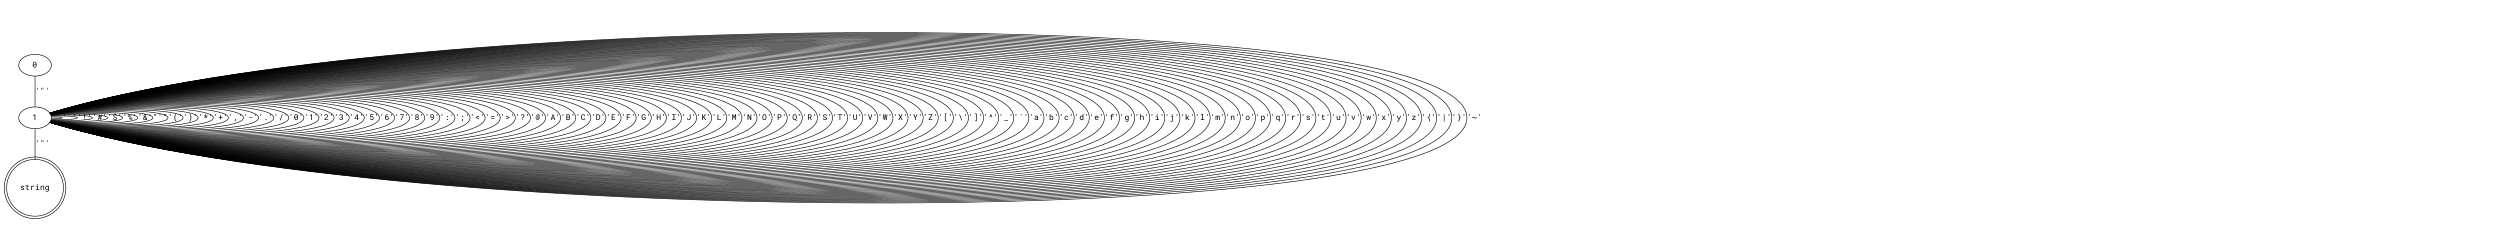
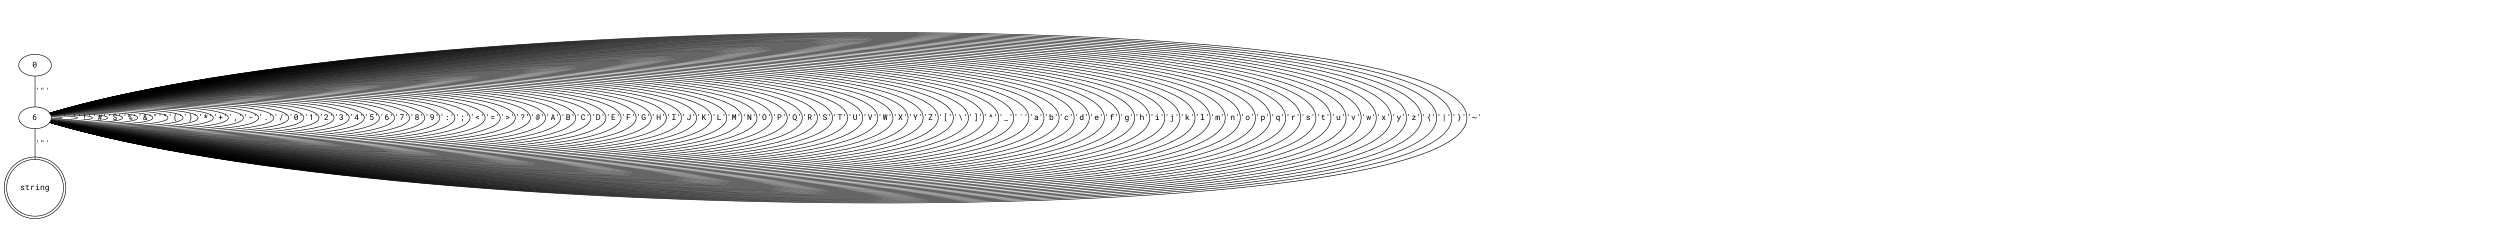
node "1": label "1" -> "6"
